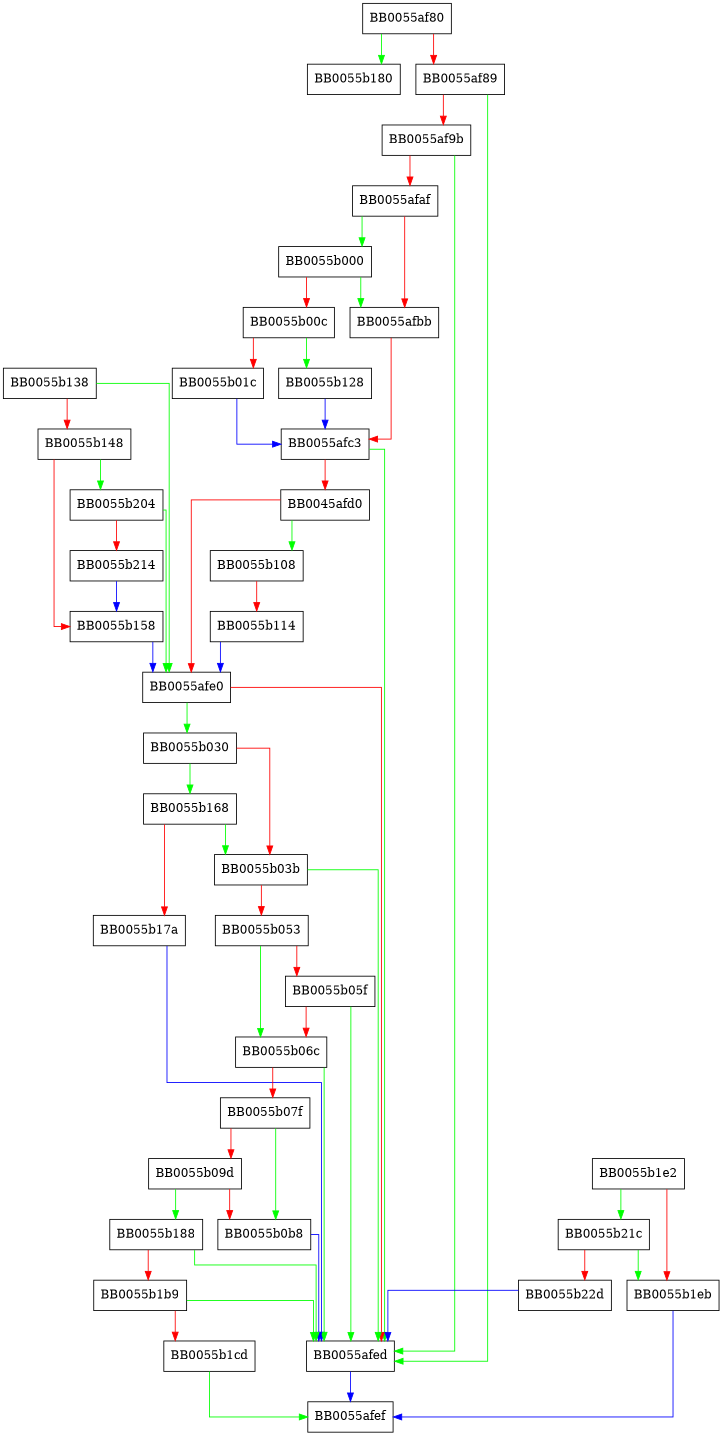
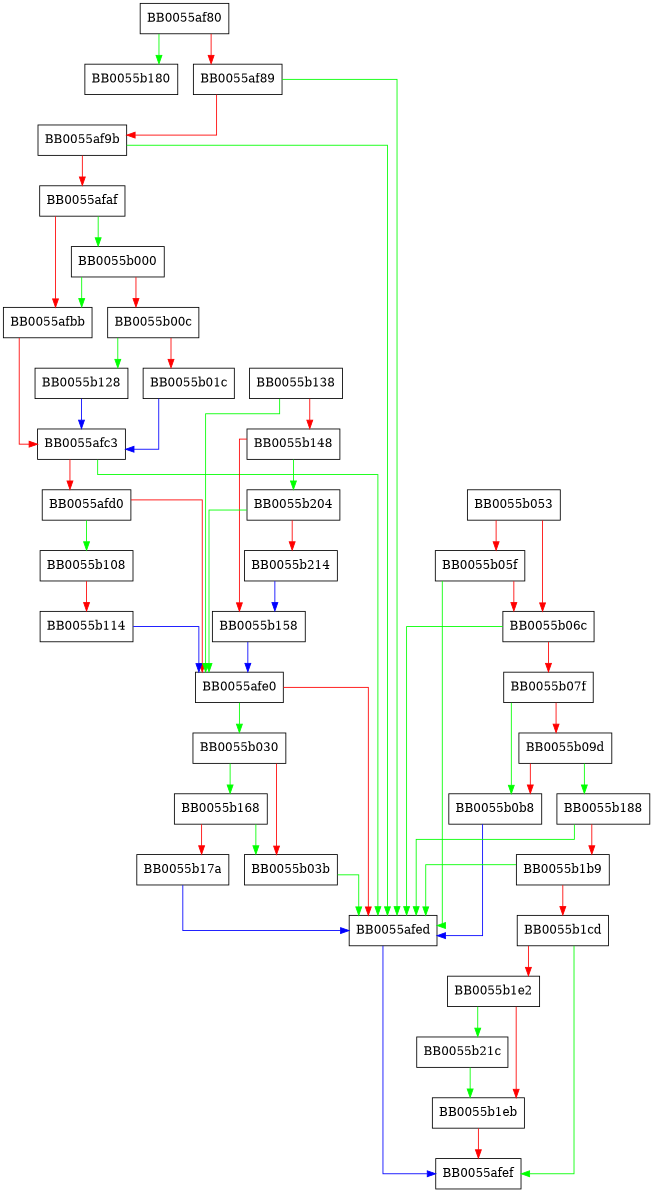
node "BB0045afd0": label "BB0045afd0" -> "BB0055afd0"
edge "BB0055b03b" -> "BB0055b053": removed
edge "BB0055b1cd" -> "BB0055b1e2": added
edge "BB0055b053" -> "BB0055b06c": color green -> red
node "BB0055b22d": removed
edge "BB0055b1eb" -> "BB0055afef": color blue -> red
